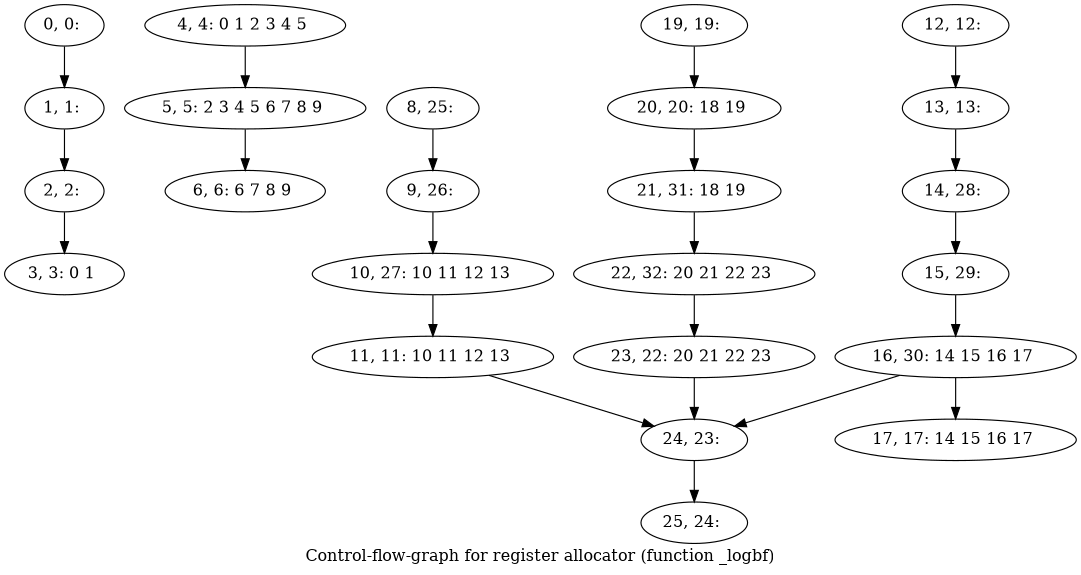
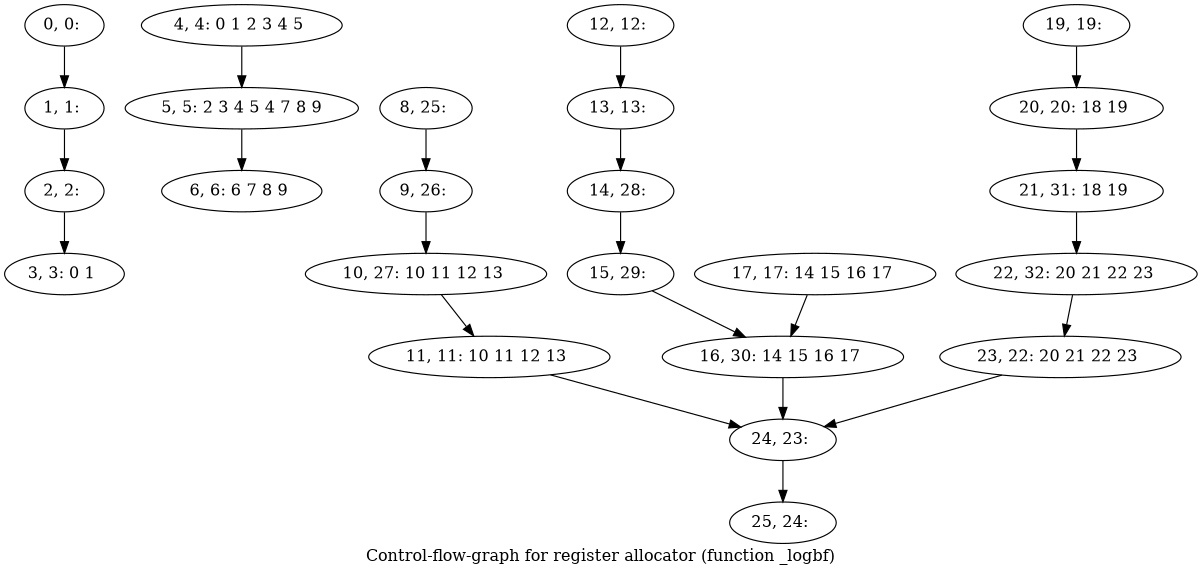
node "5, 5: 2 3 4 5 6 7 8 9": label "5, 5: 2 3 4 5 6 7 8 9" -> "5, 5: 2 3 4 5 4 7 8 9"
edge "16, 30: 14 15 16 17" -> "17, 17: 14 15 16 17": reversed
